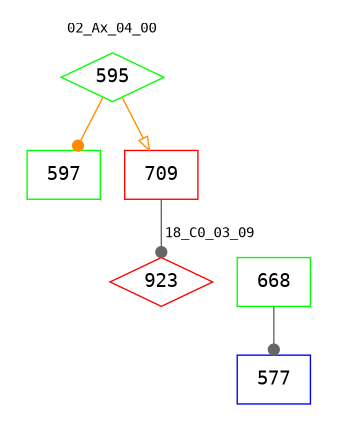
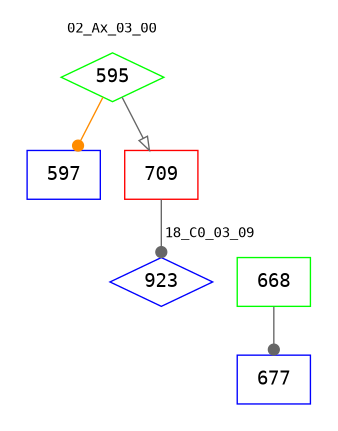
cluster "02_Ax_04_00": label "02_Ax_04_00" -> "02_Ax_03_00"
edge "595" -> "709": color darkorange -> gray40
node "597": color green -> blue
node "923": color red -> blue
node "577": label "577" -> "677"
